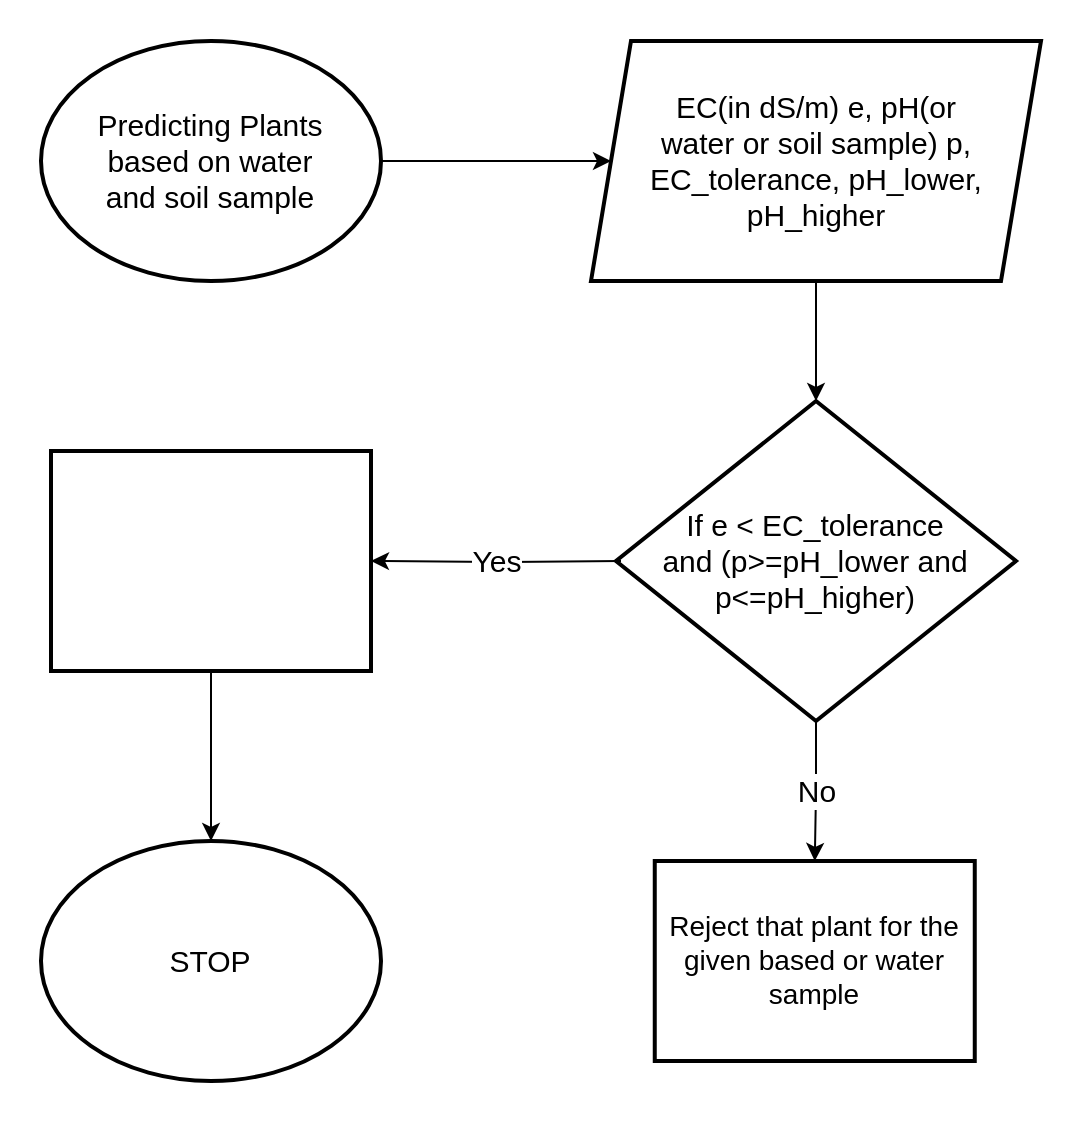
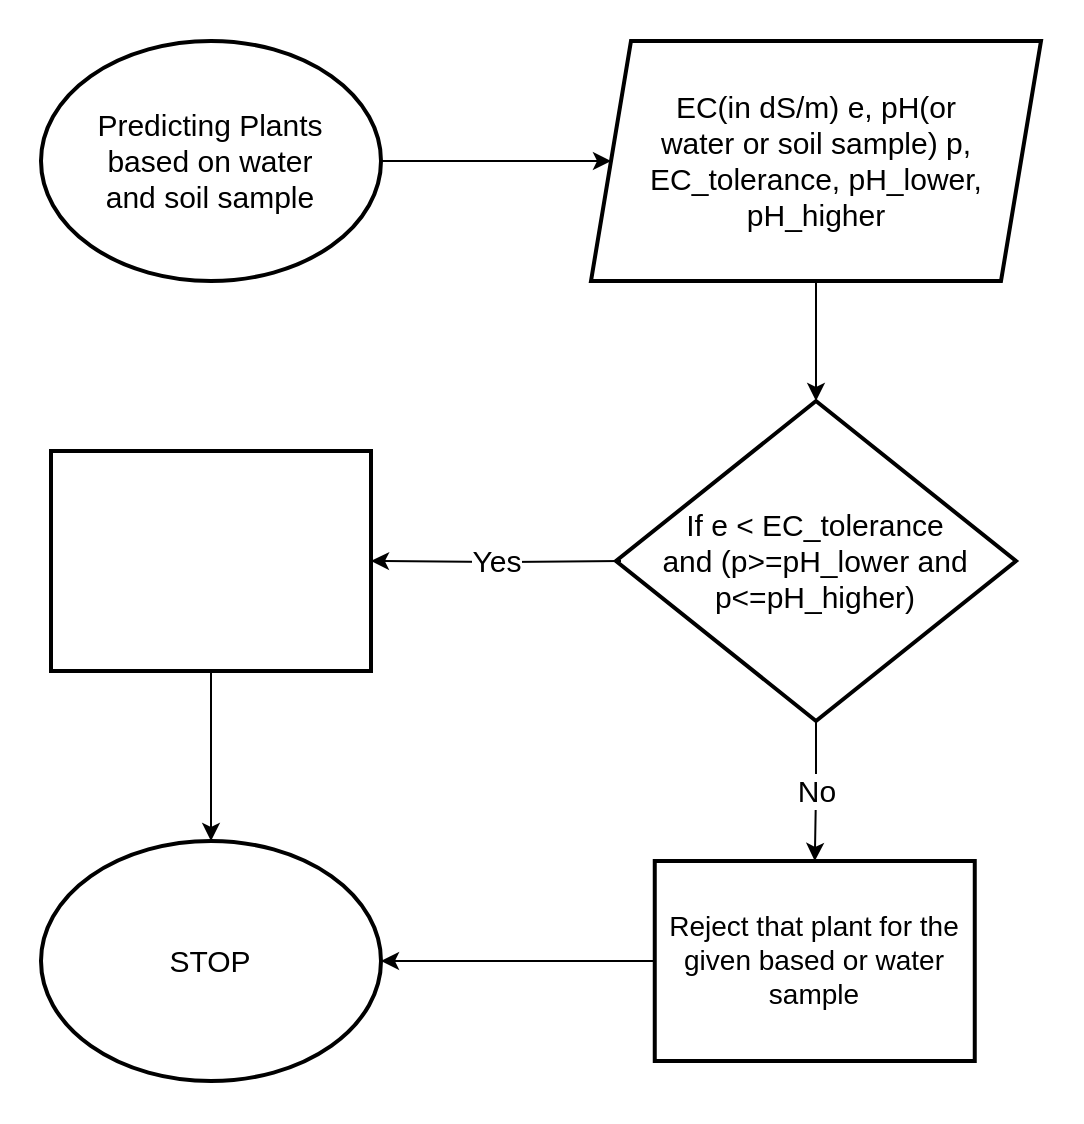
edge "Reject that plant for the given based or water sample" -> "STOP": added
